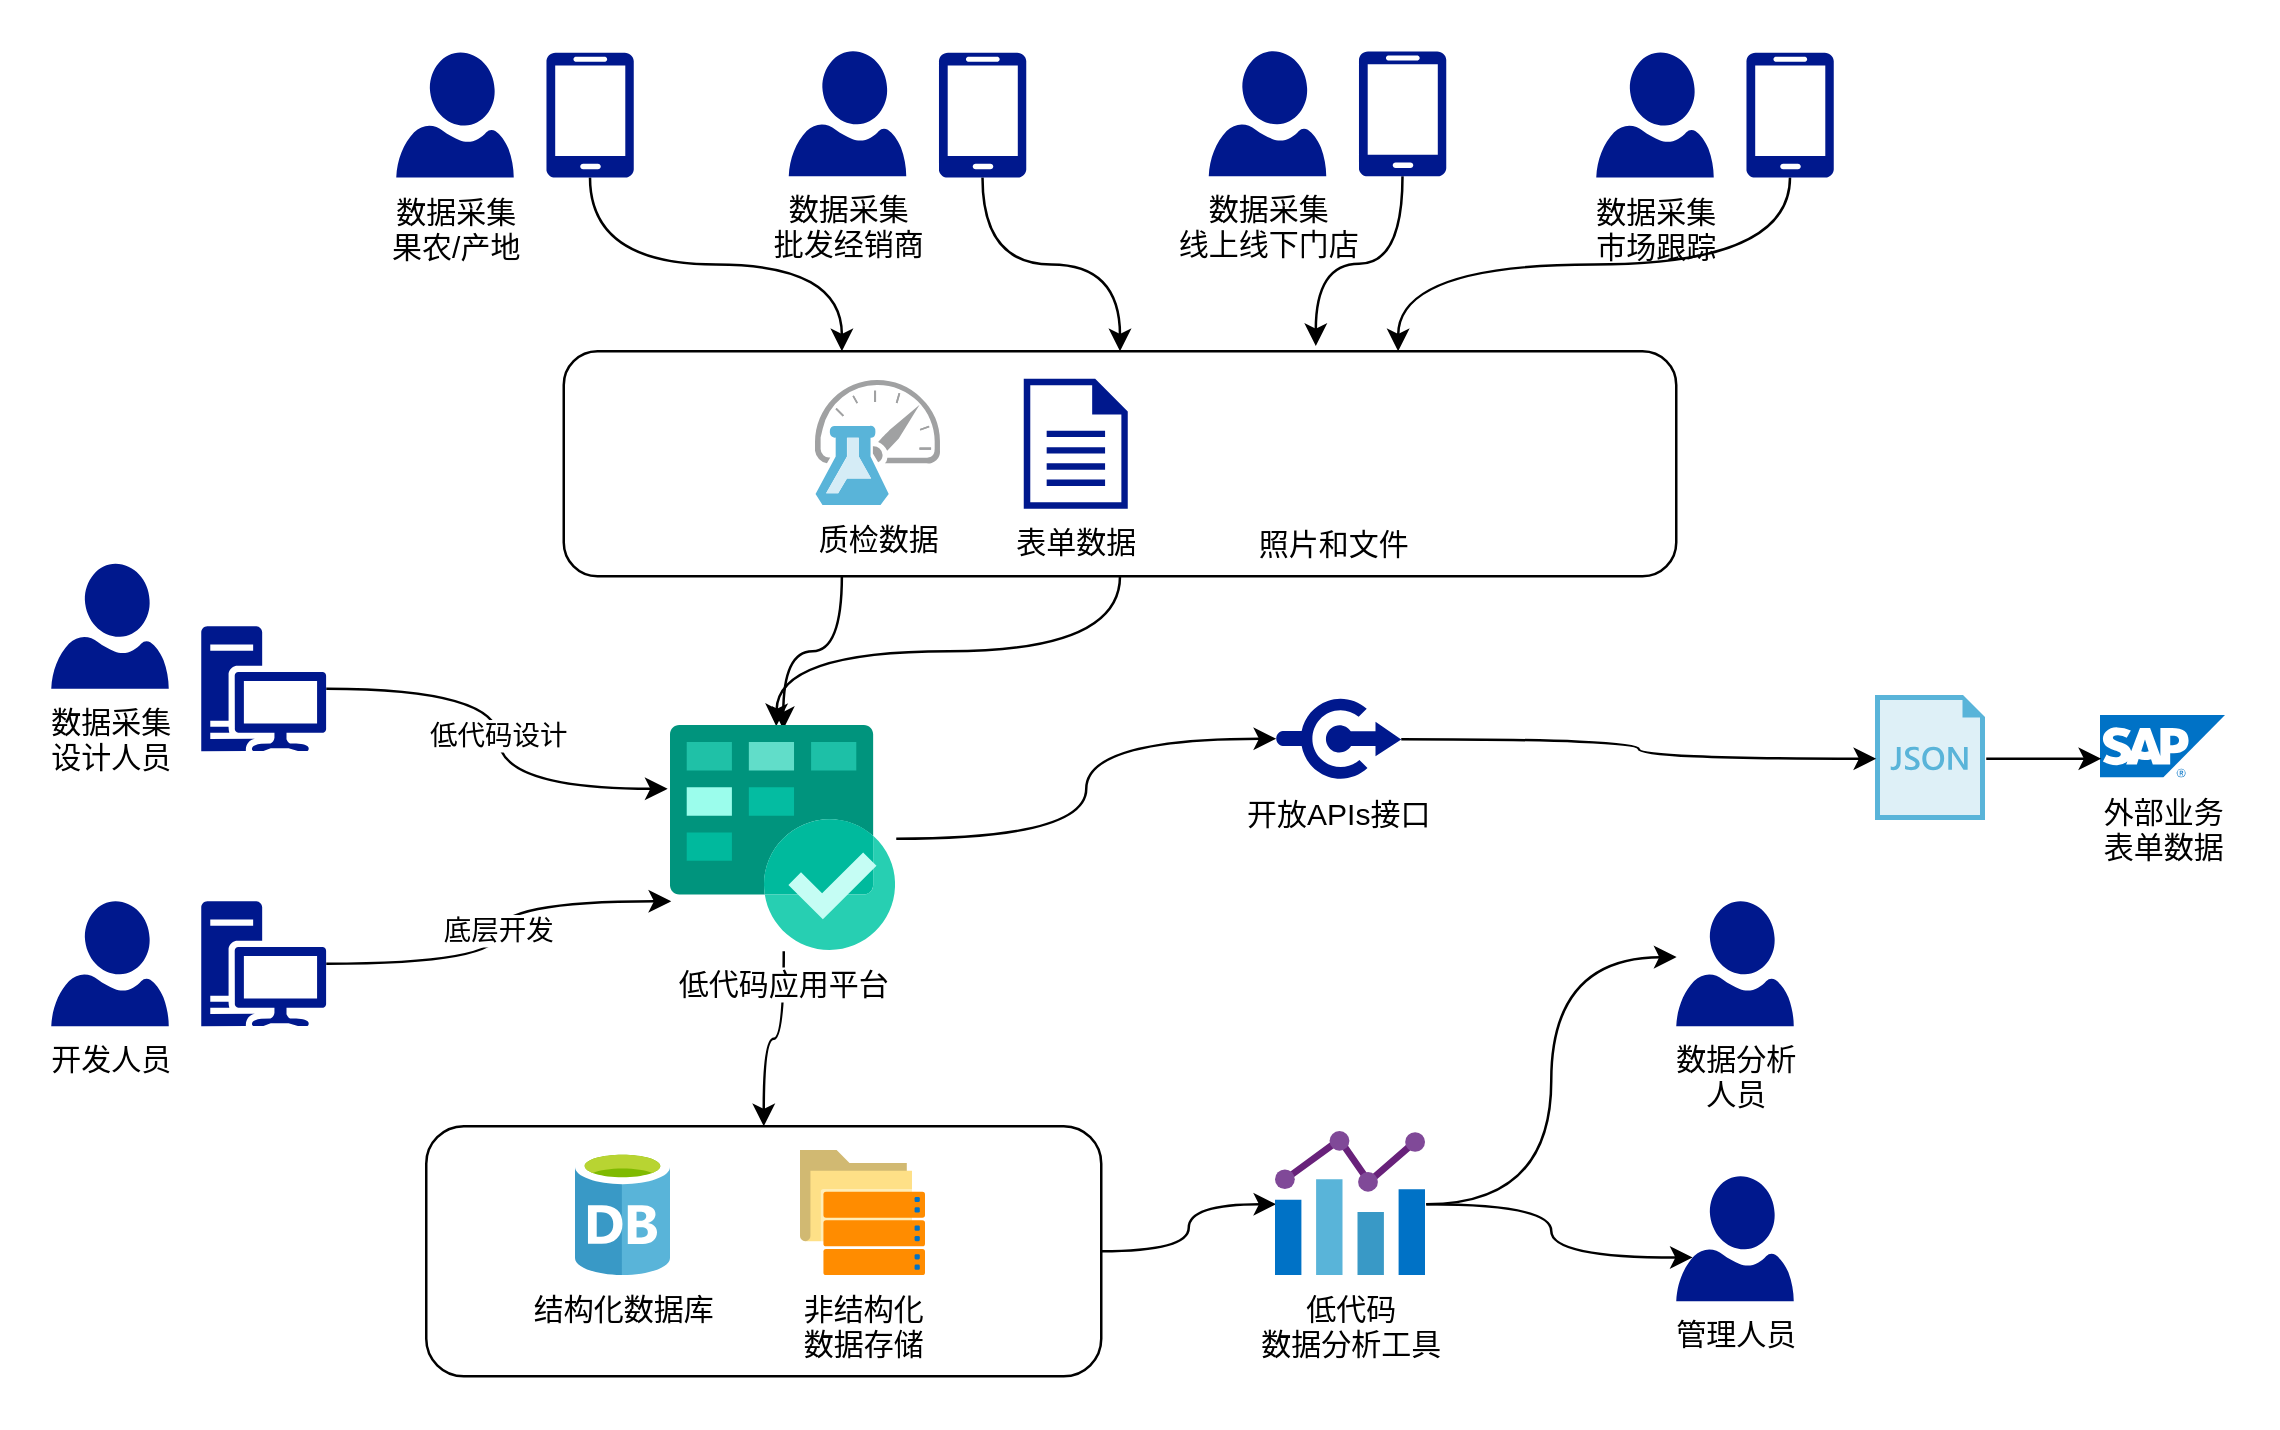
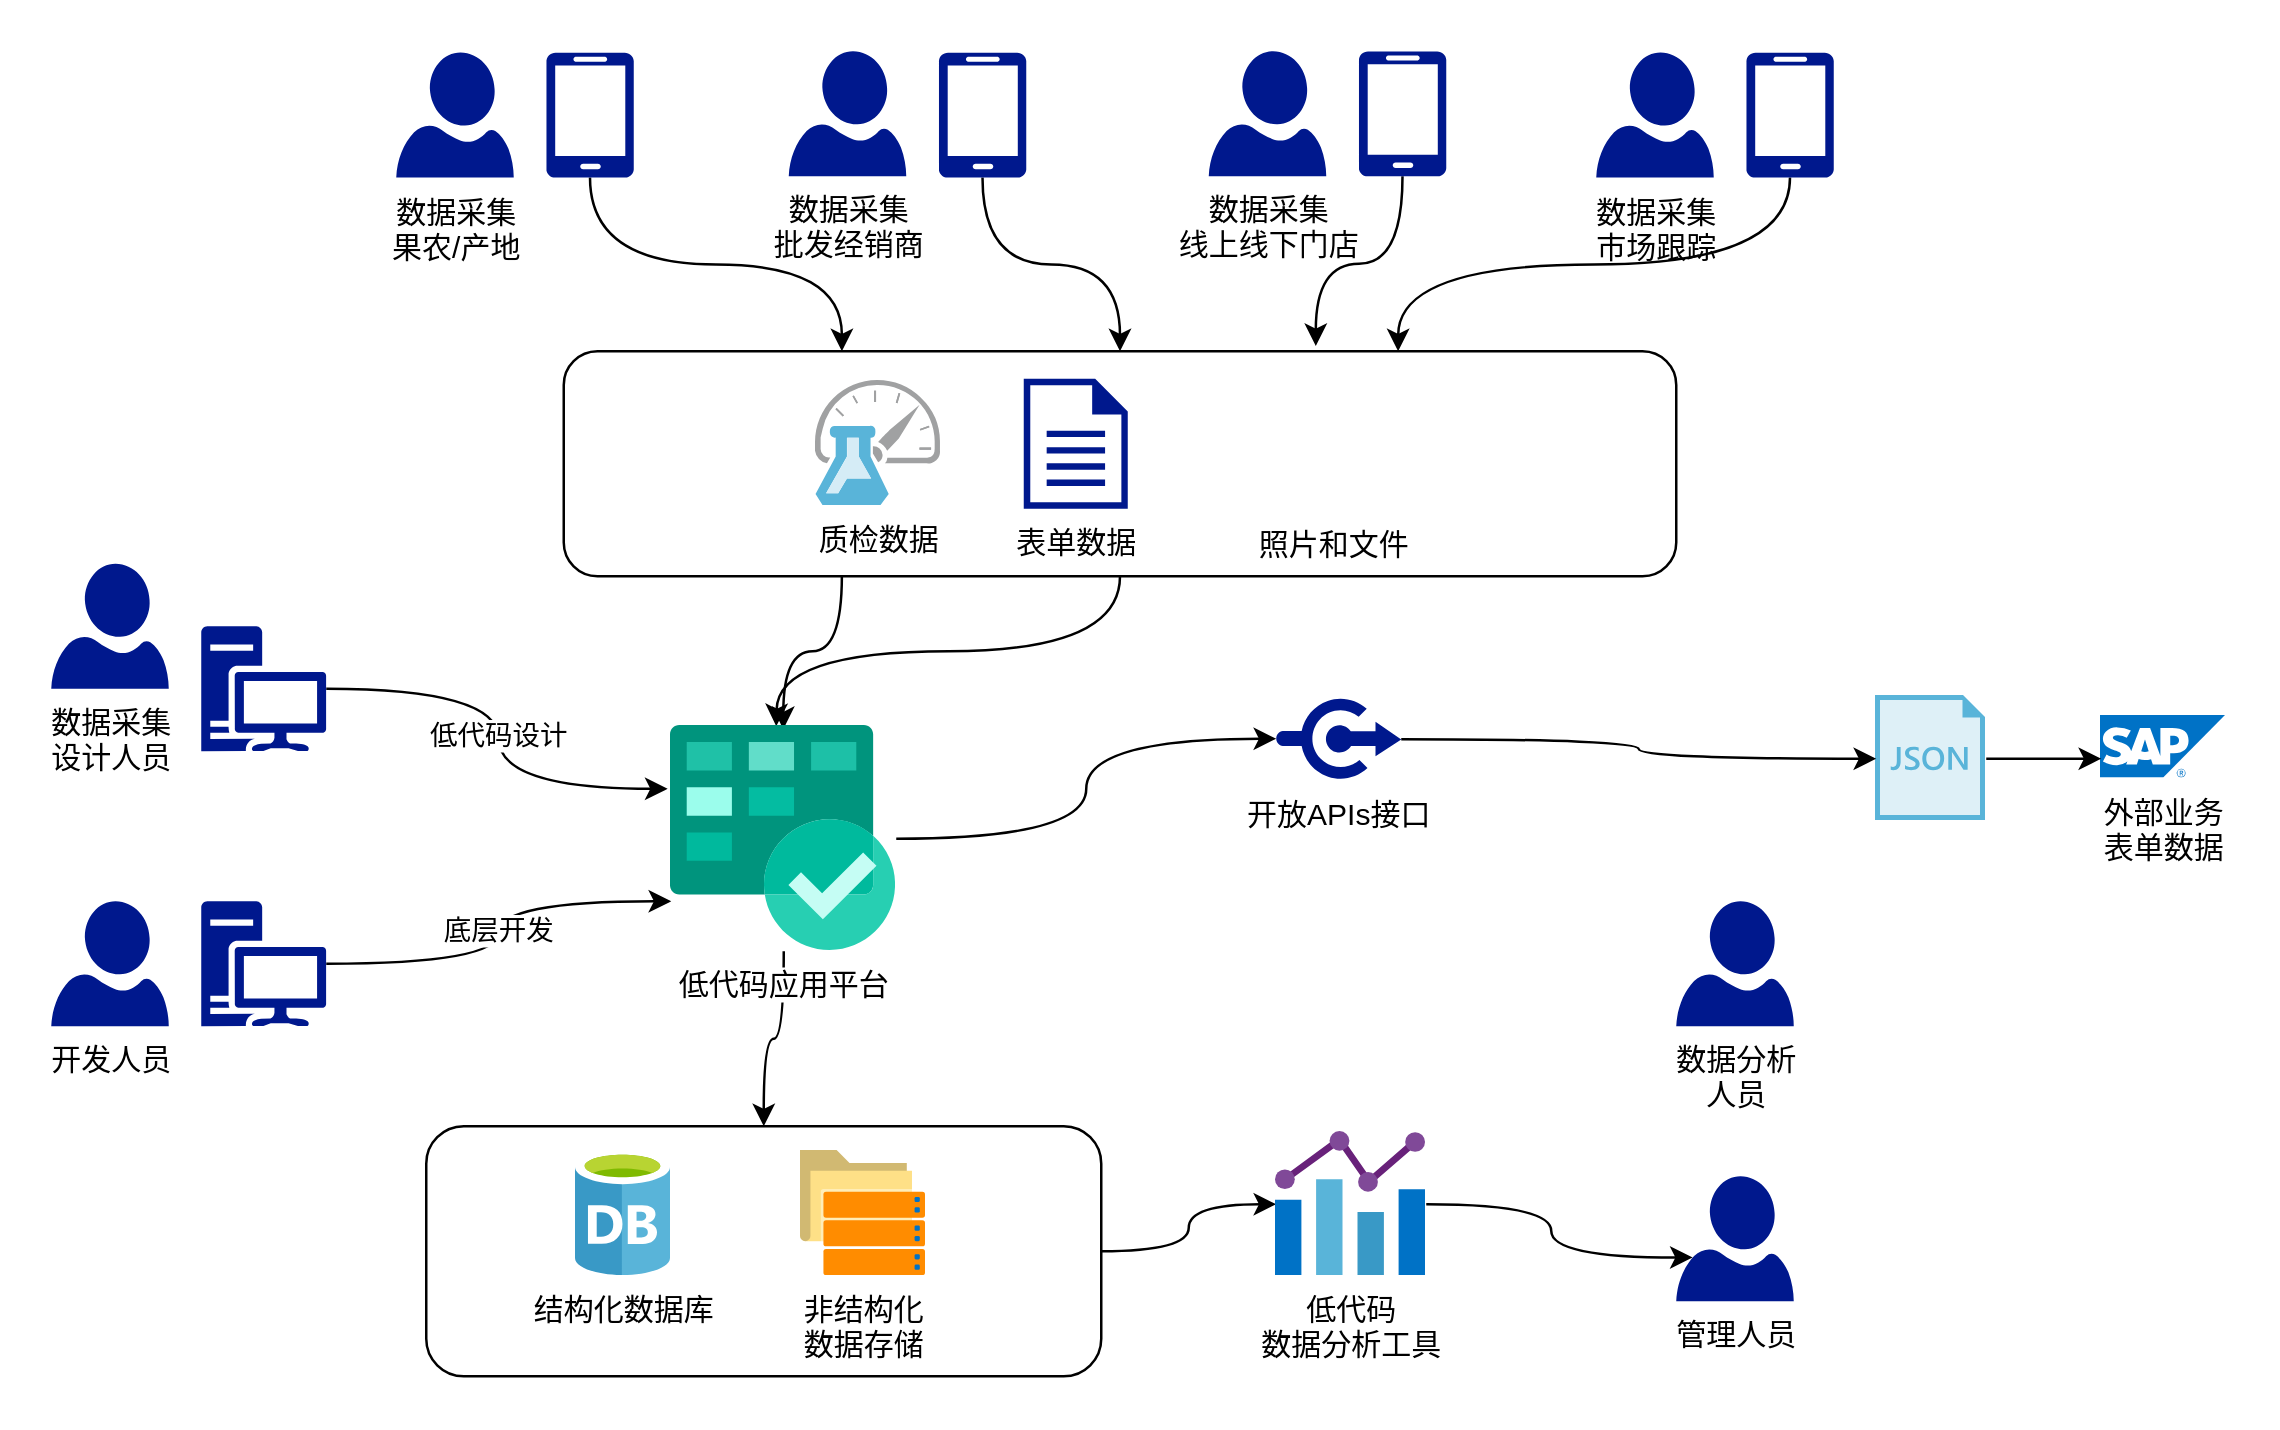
edge "低代码 数据分析工具" -> "数据分析 人员": removed
